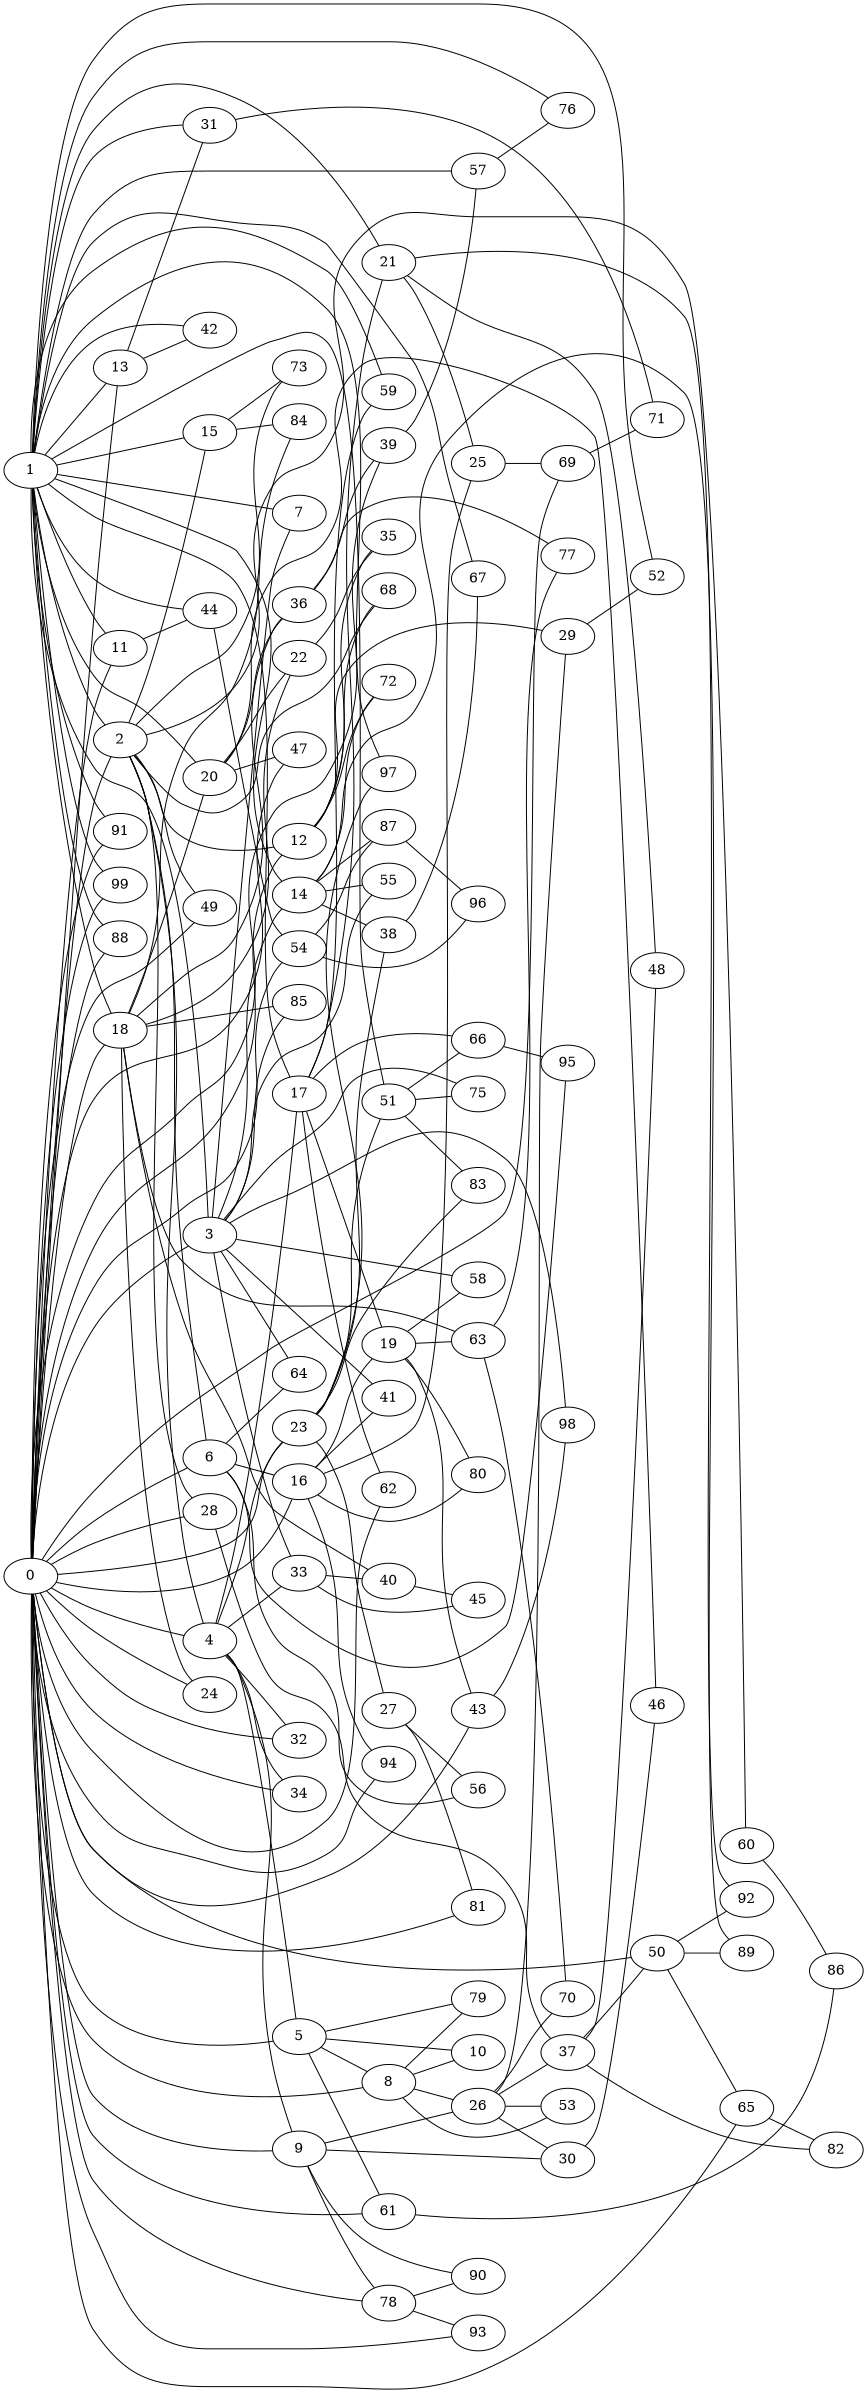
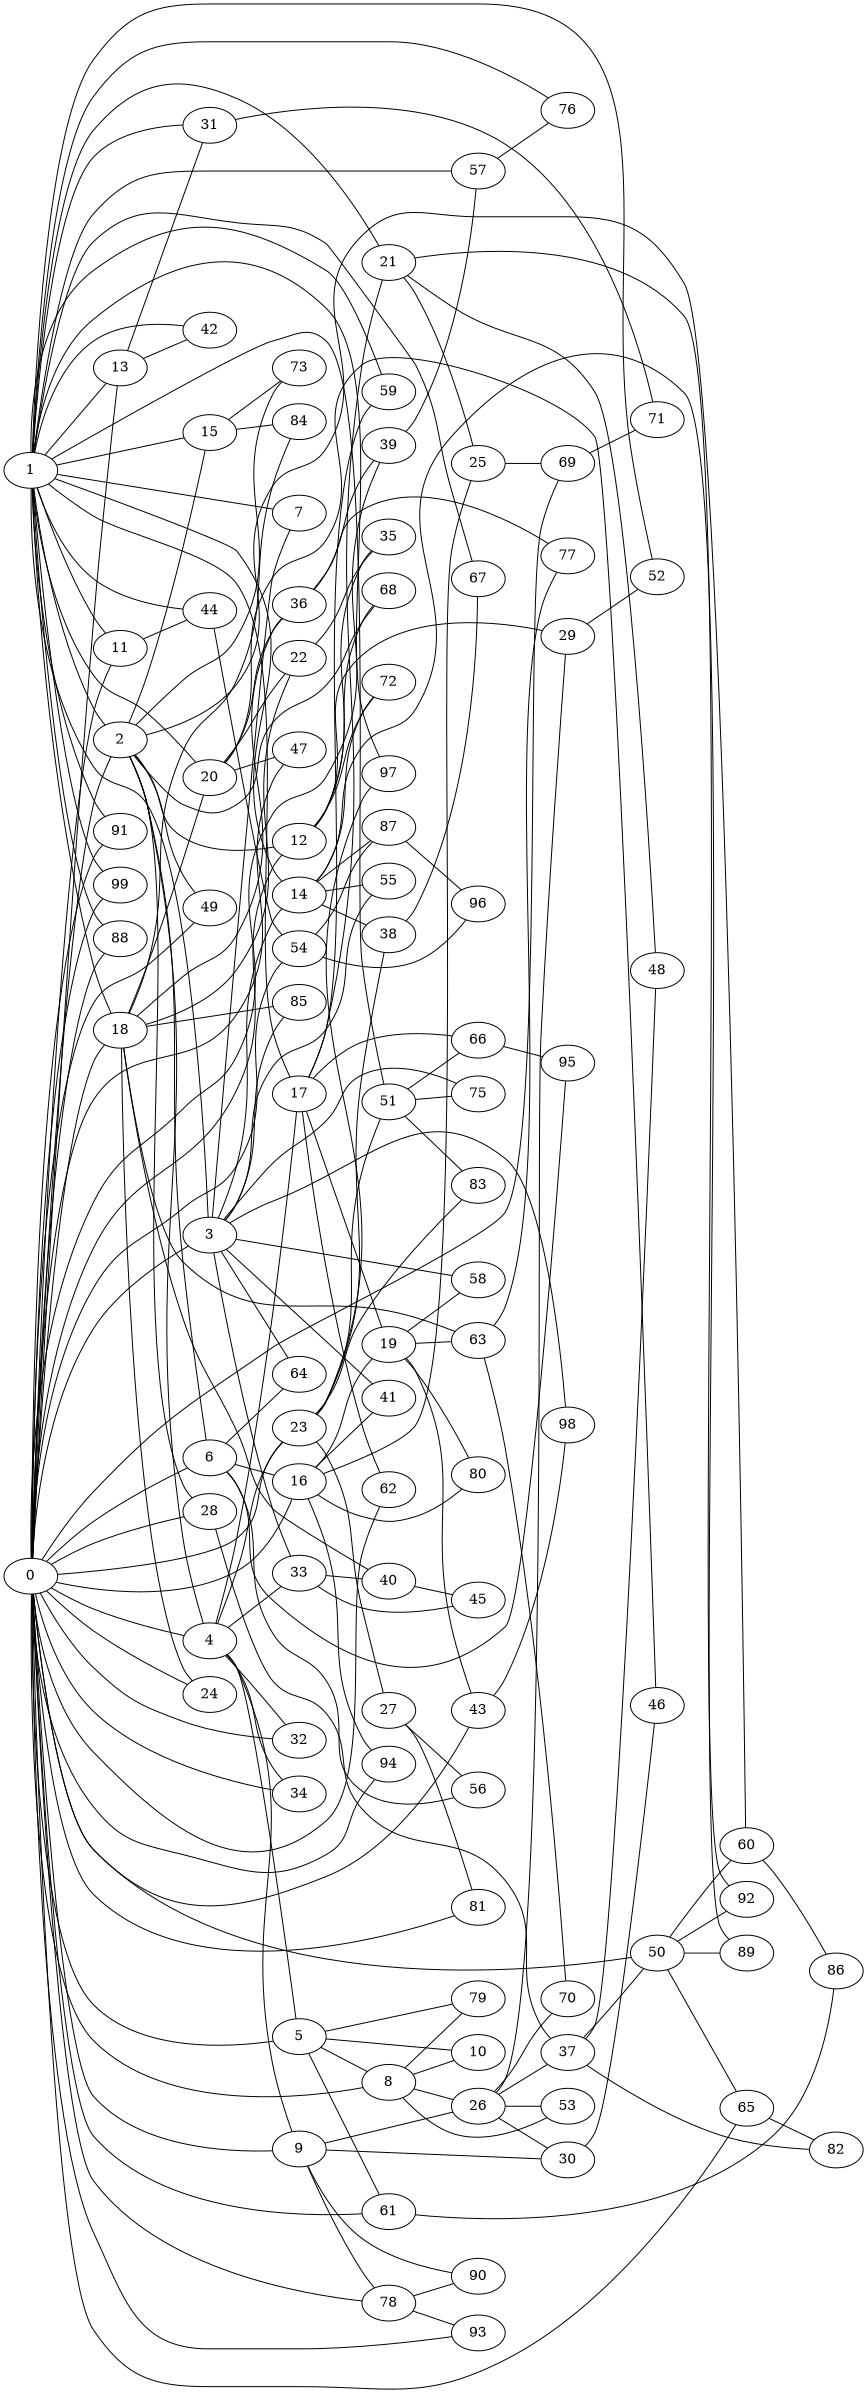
edge "60" -- "50": added
